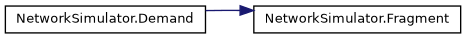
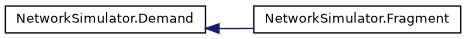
edge "NetworkSimulator.Demand" -> "NetworkSimulator.Fragment": reversed
